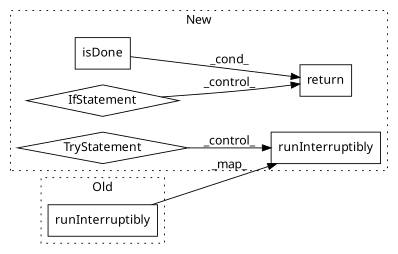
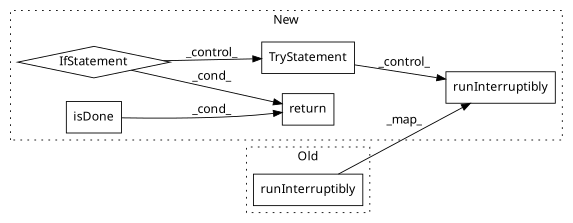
edge "IfStatement" -> "TryStatement": added, label "_control_"
edge "IfStatement" -> "return": label "_control_" -> "_cond_"
node "TryStatement": shape diamond -> box
